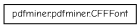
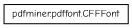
node "pdfminer.pdfminer.CFFFont": label "pdfminer.pdfminer.CFFFont" -> "pdfminer.pdffont.CFFFont"
